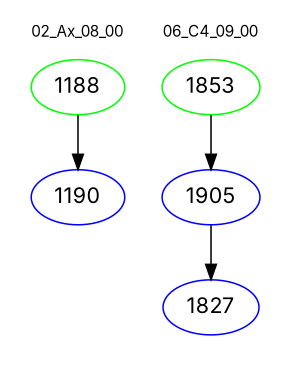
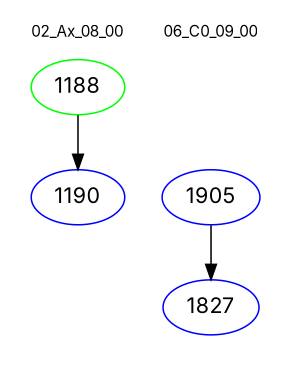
cluster "06_C4_09_00": label "06_C4_09_00" -> "06_C0_09_00"
node "1853": removed
